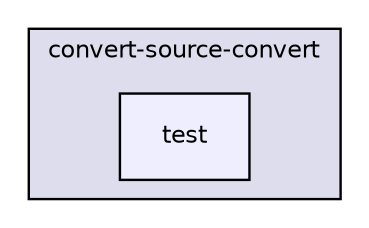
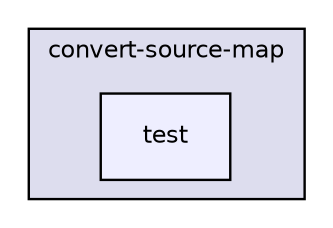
cluster "convert-source-convert": label "convert-source-convert" -> "convert-source-map"
